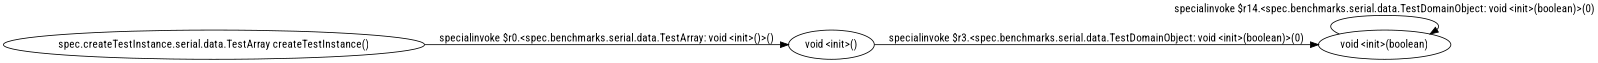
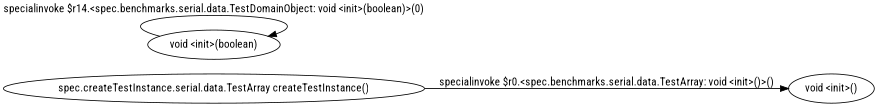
edge "void <init>()" -> "void <init>(boolean)": removed, label "specialinvoke $r3.<spec.benchmarks.serial.data.TestDomainObject: void <init>(boolean)>(0)"
